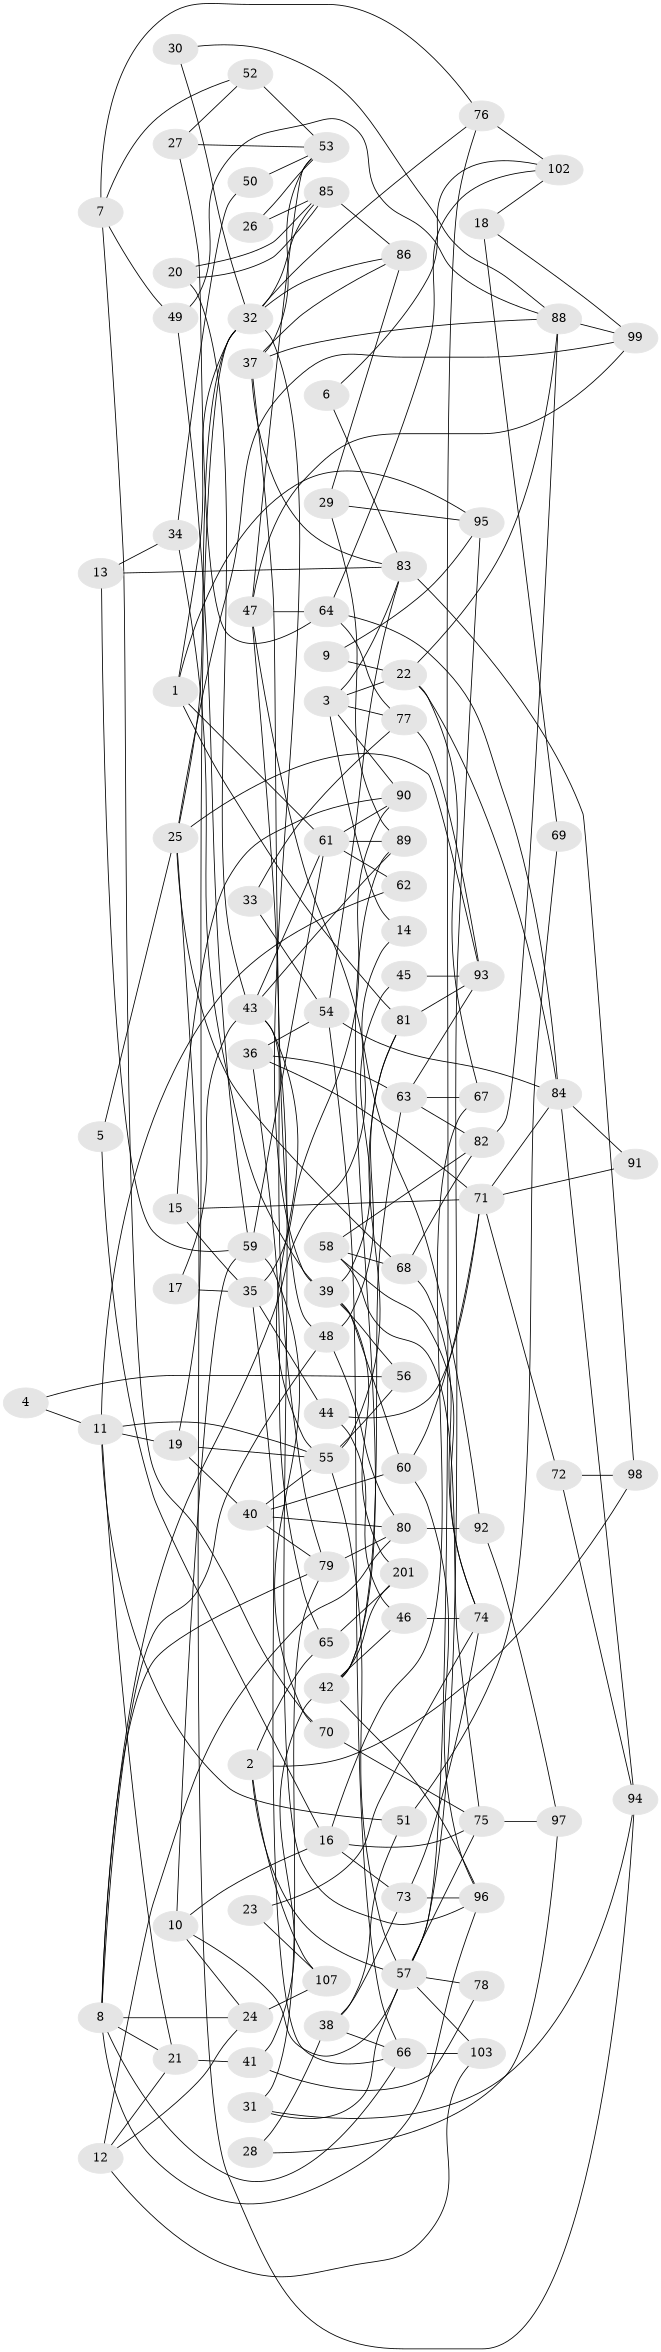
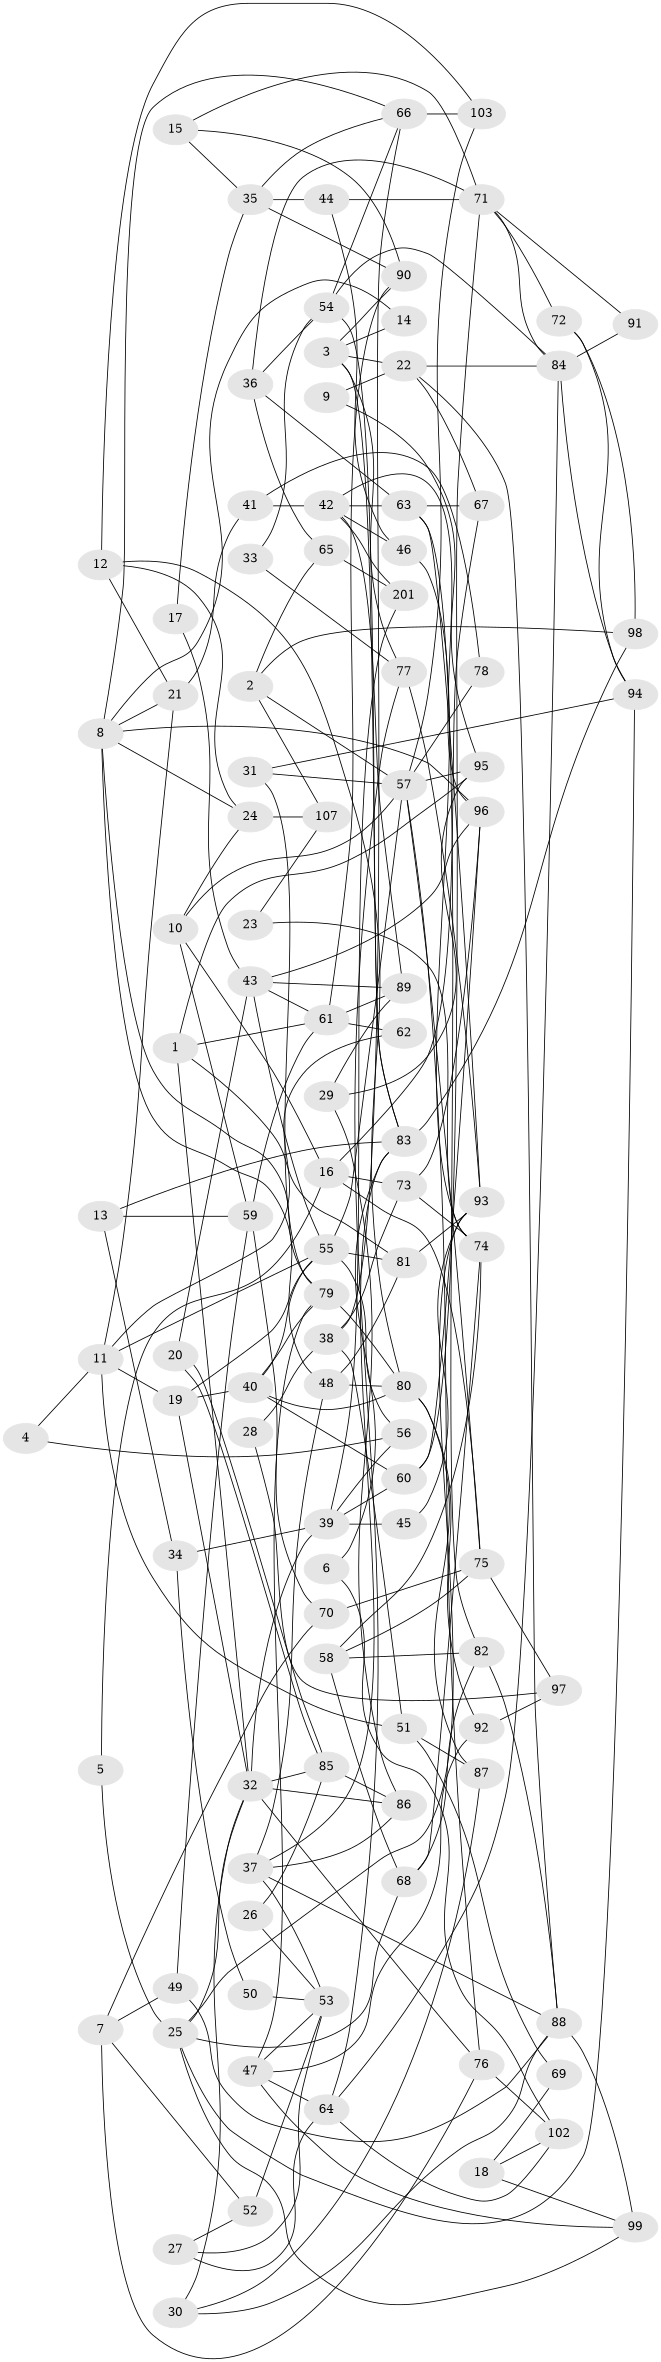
node "87": added
